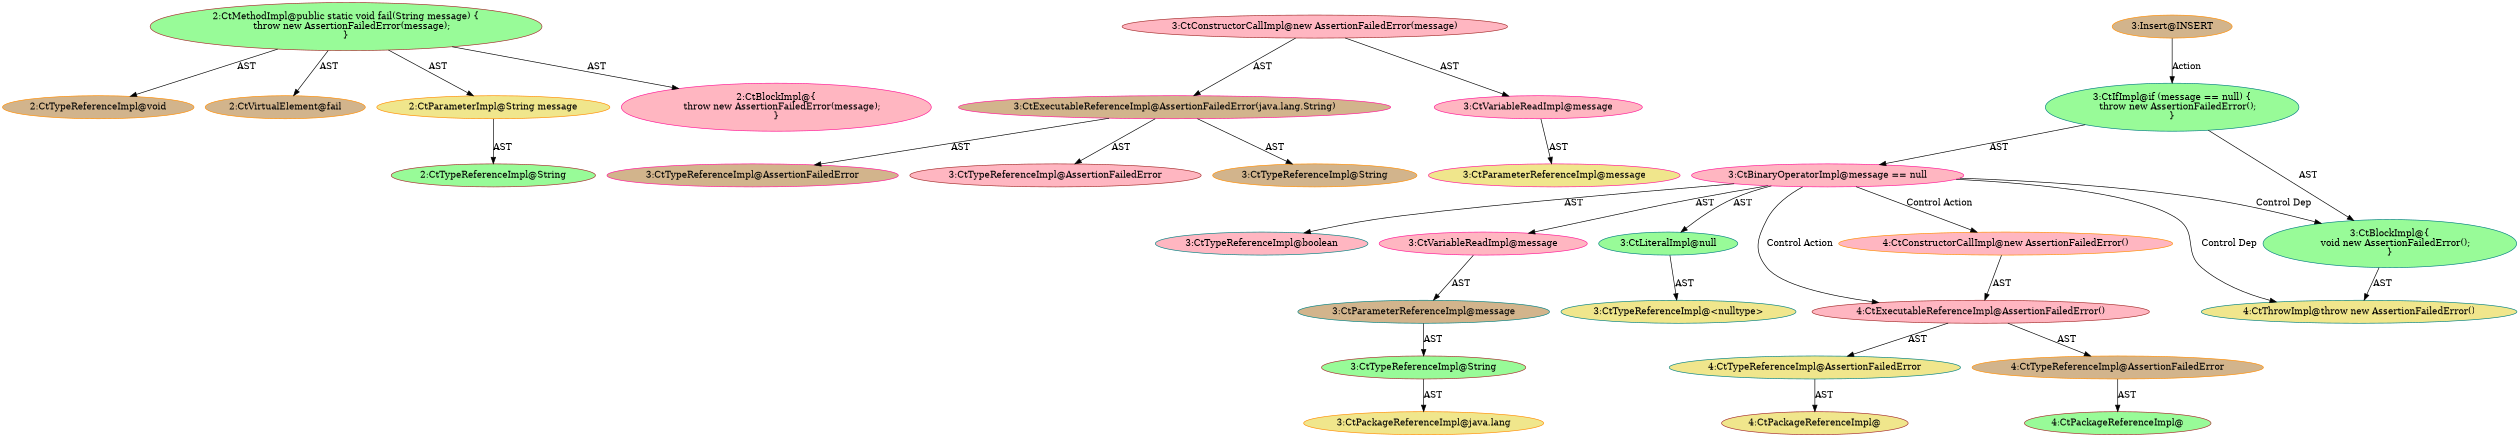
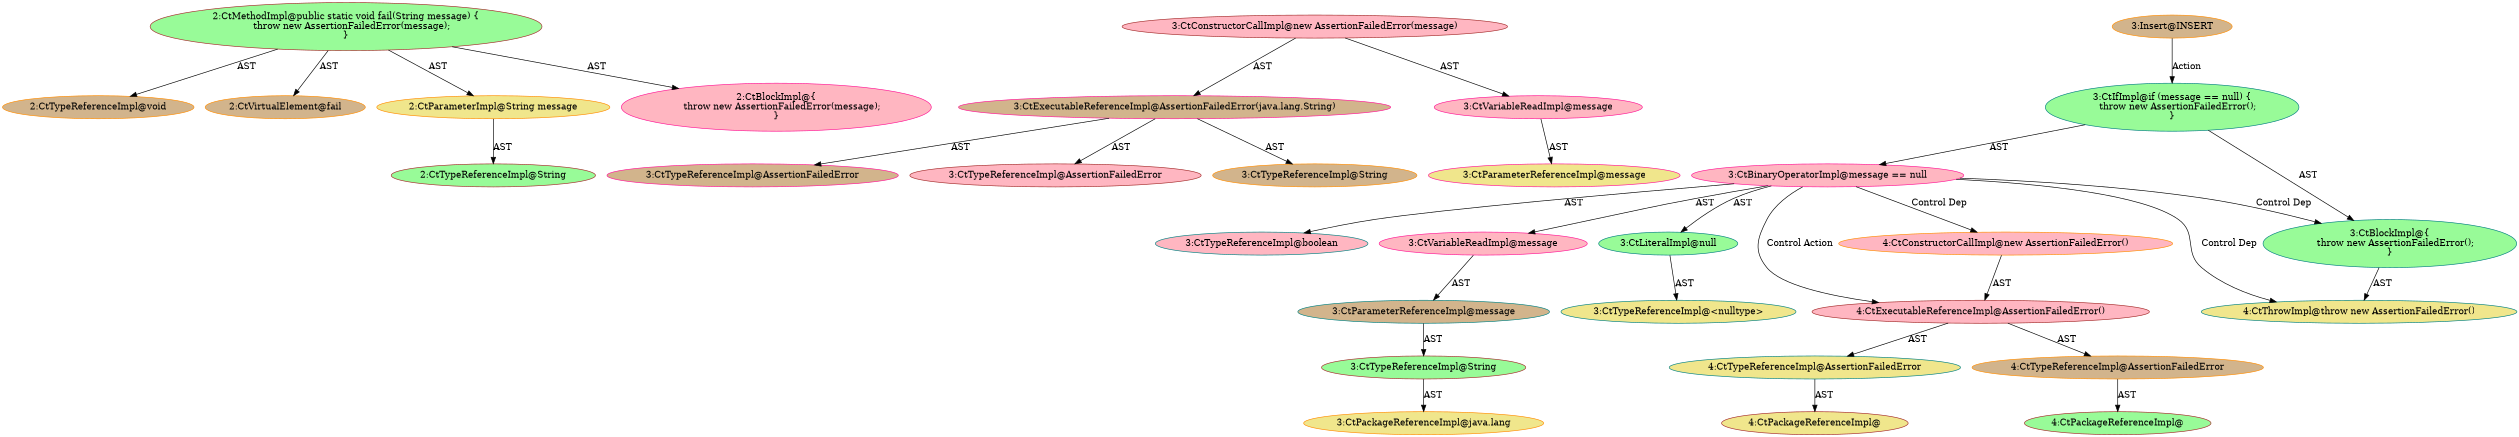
edge "3:CtBinaryOperatorImpl@message == null" -> "4:CtConstructorCallImpl@new AssertionFailedError()": label "Control Action" -> "Control Dep"
node "3:CtBlockImpl@{ void new AssertionFailedError(); }": label "3:CtBlockImpl@{ void new AssertionFailedError(); }" -> "3:CtBlockImpl@{ throw new AssertionFailedError(); }"
